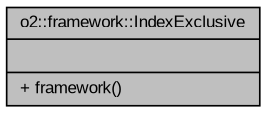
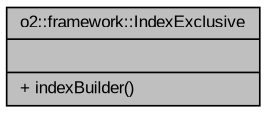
node "o2::framework::IndexExclusive": text "+ framework()" -> "+ indexBuilder()"
